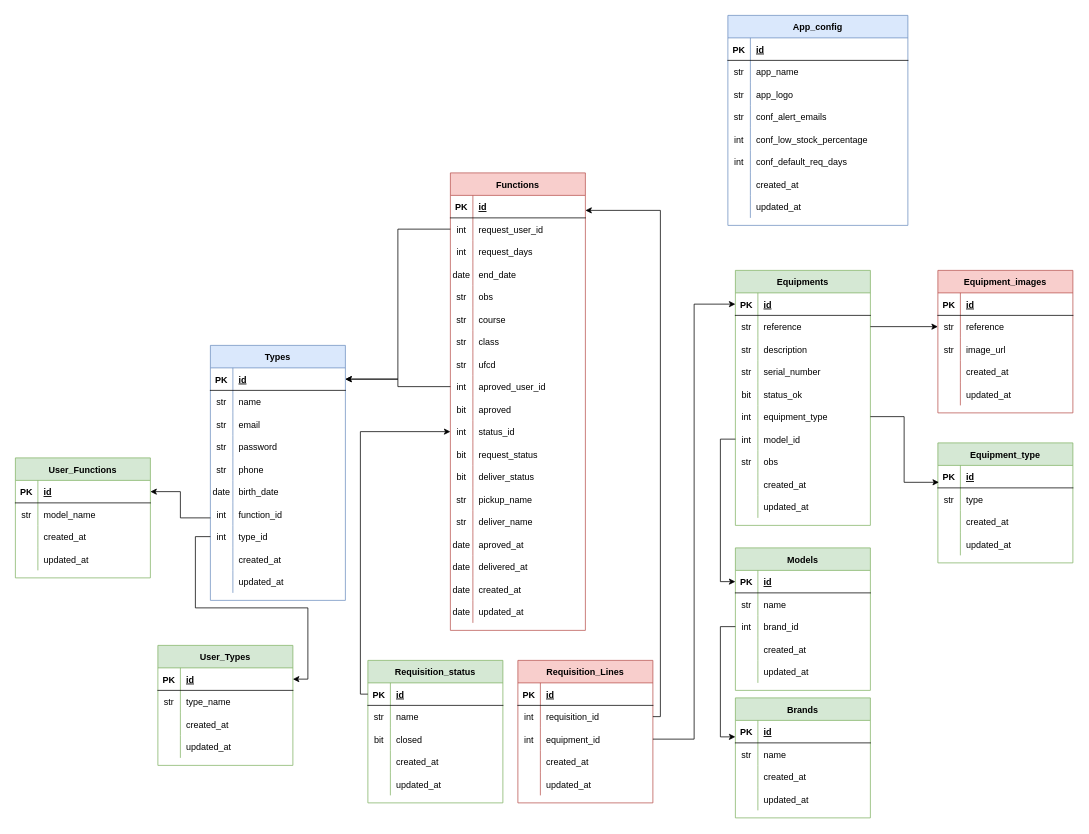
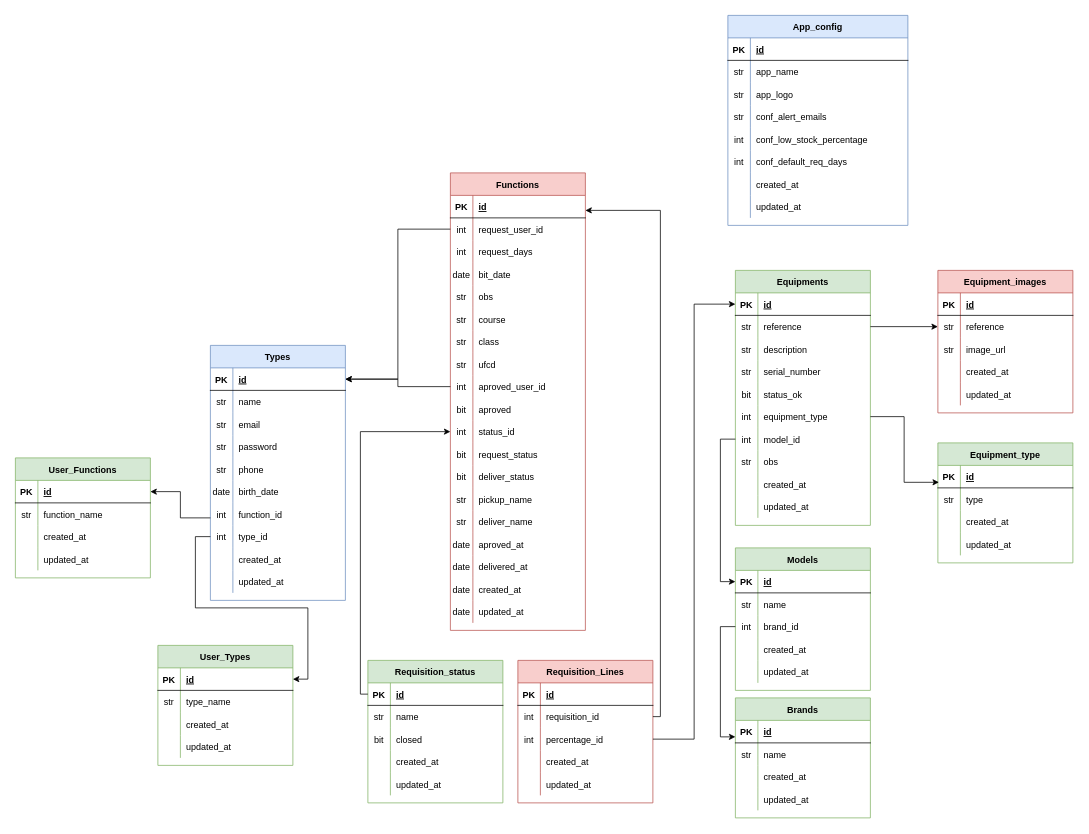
node "end_date": label "end_date" -> "bit_date"
node "model_name": label "model_name" -> "function_name"
node "equipment_id": label "equipment_id" -> "percentage_id"
